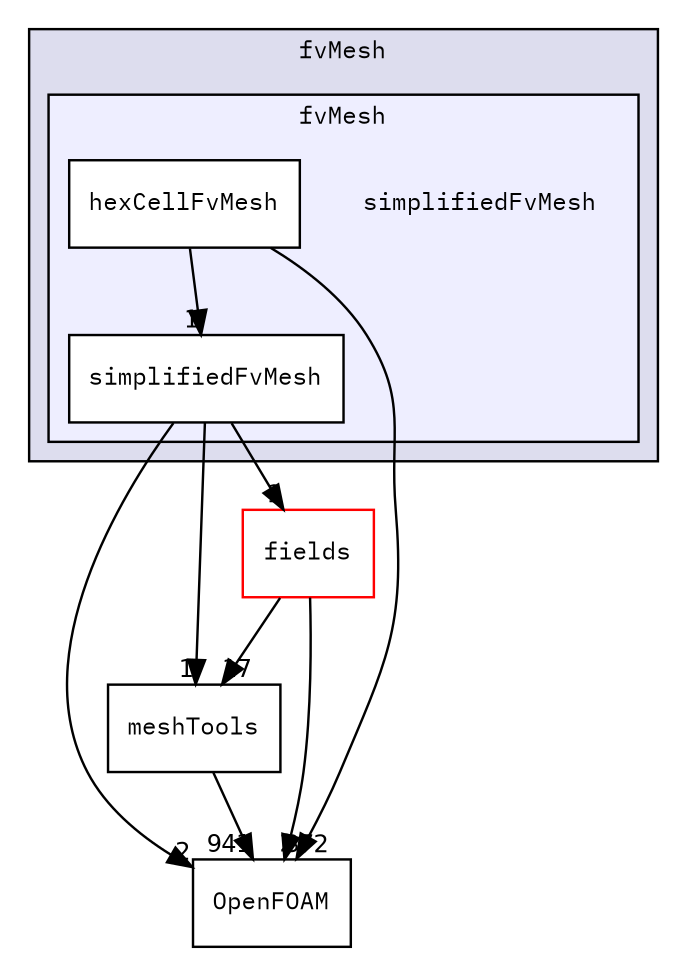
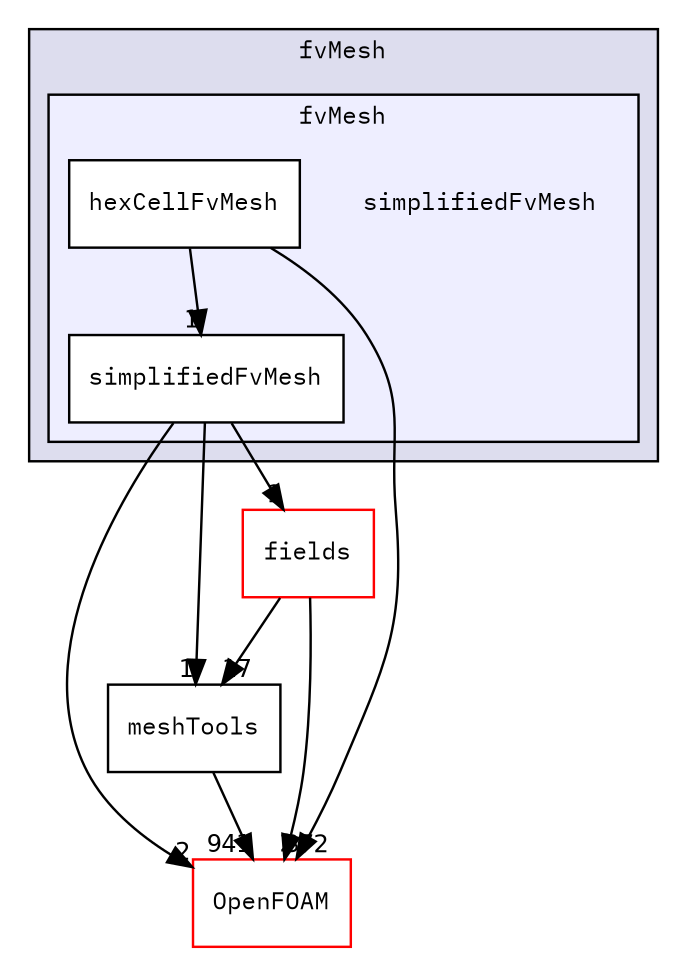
node "OpenFOAM": color black -> red
